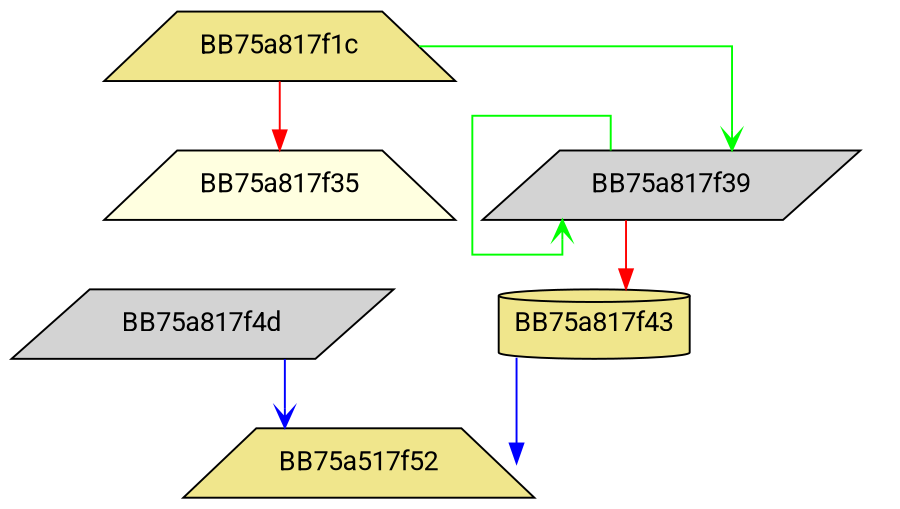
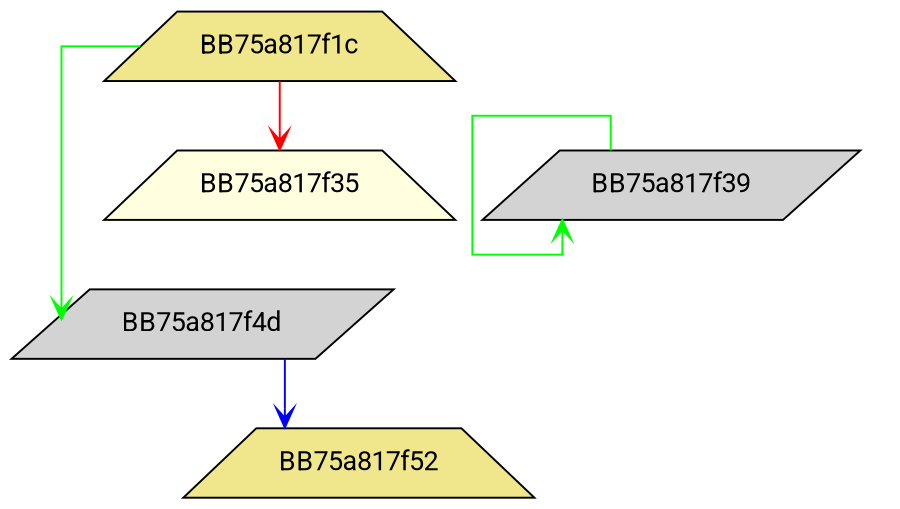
edge "BB75a817f1c" -> "BB75a817f39": now "BB75a817f1c" -> "BB75a817f4d"
edge "BB75a817f1c" -> "BB75a817f35": arrowhead normal -> vee
node "BB75a817f43": removed
node "BB75a517f52": label "BB75a517f52" -> "BB75a817f52"
